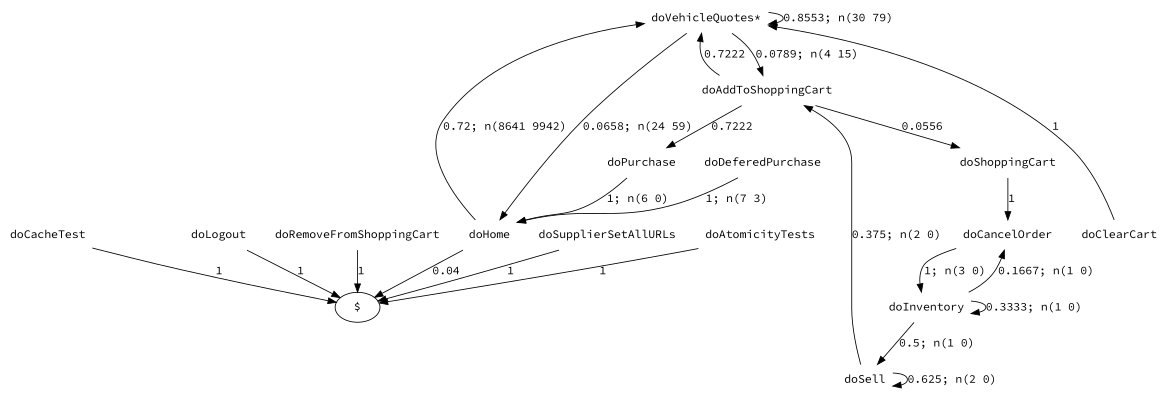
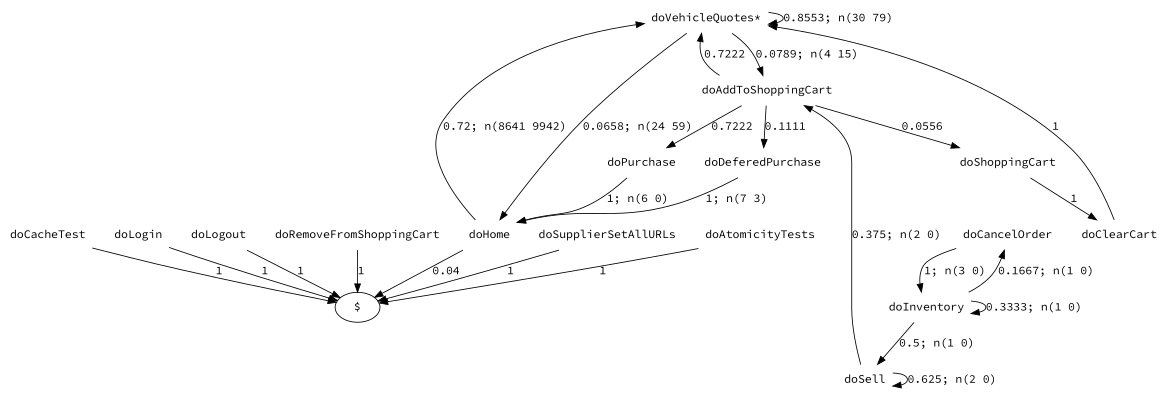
edge "doAddToShoppingCart" -> "doDeferedPurchase": added, label "0.1111"
edge "doShoppingCart" -> "doCancelOrder": now "doShoppingCart" -> "doClearCart"
node "doLogin": added
